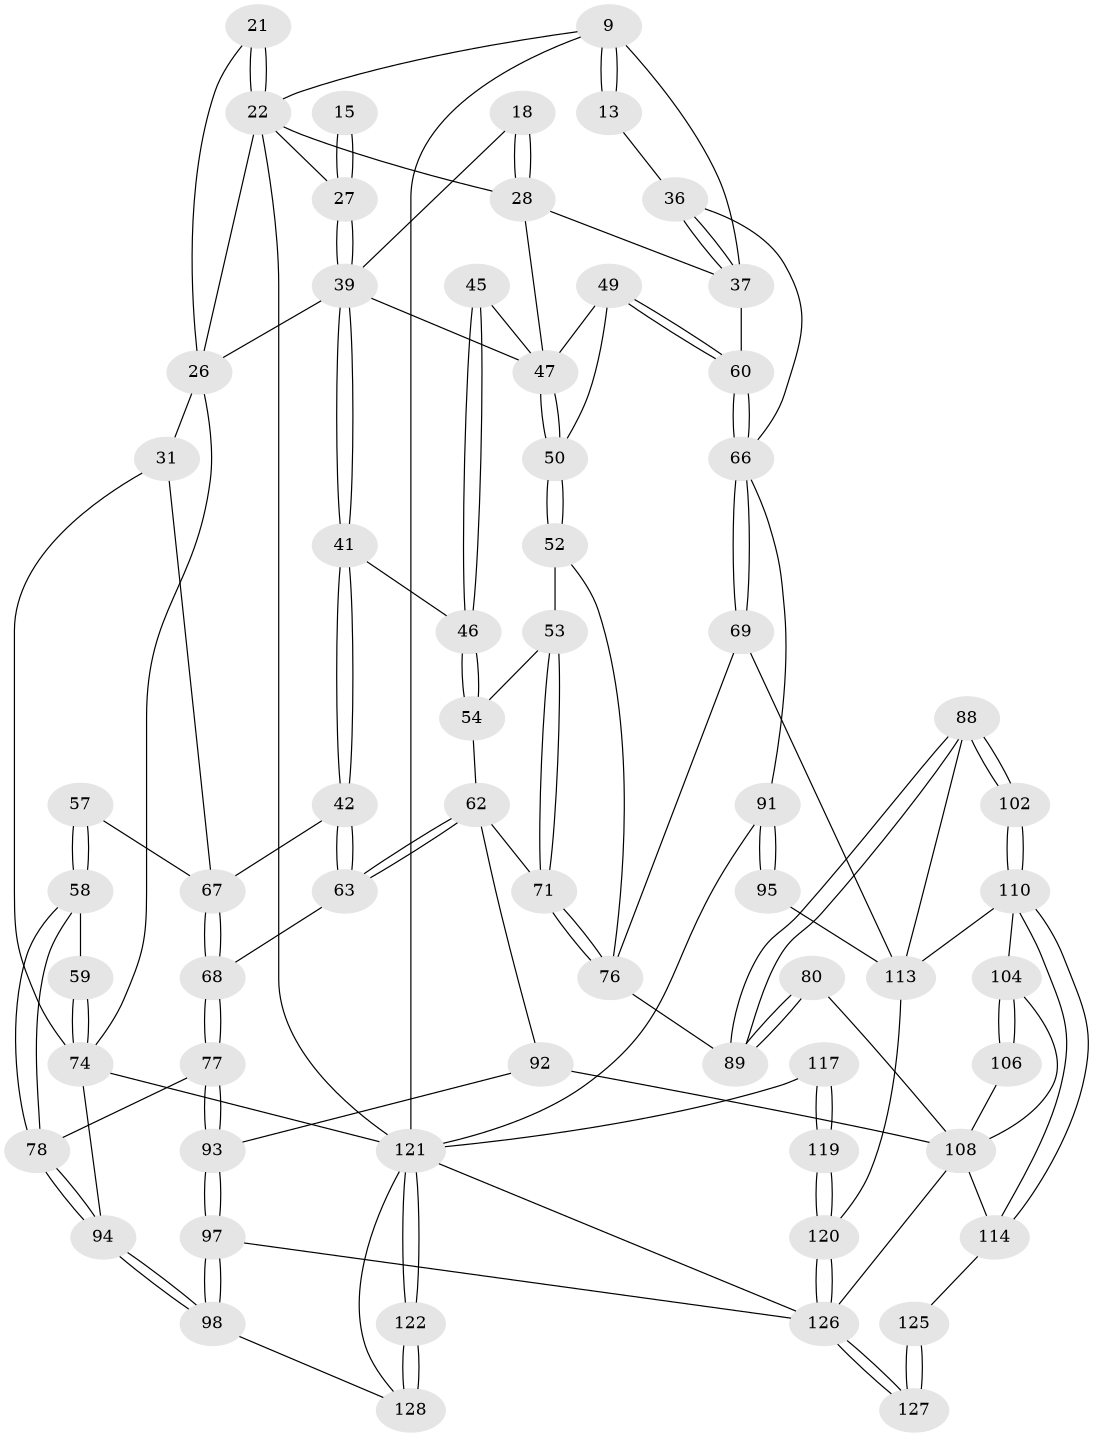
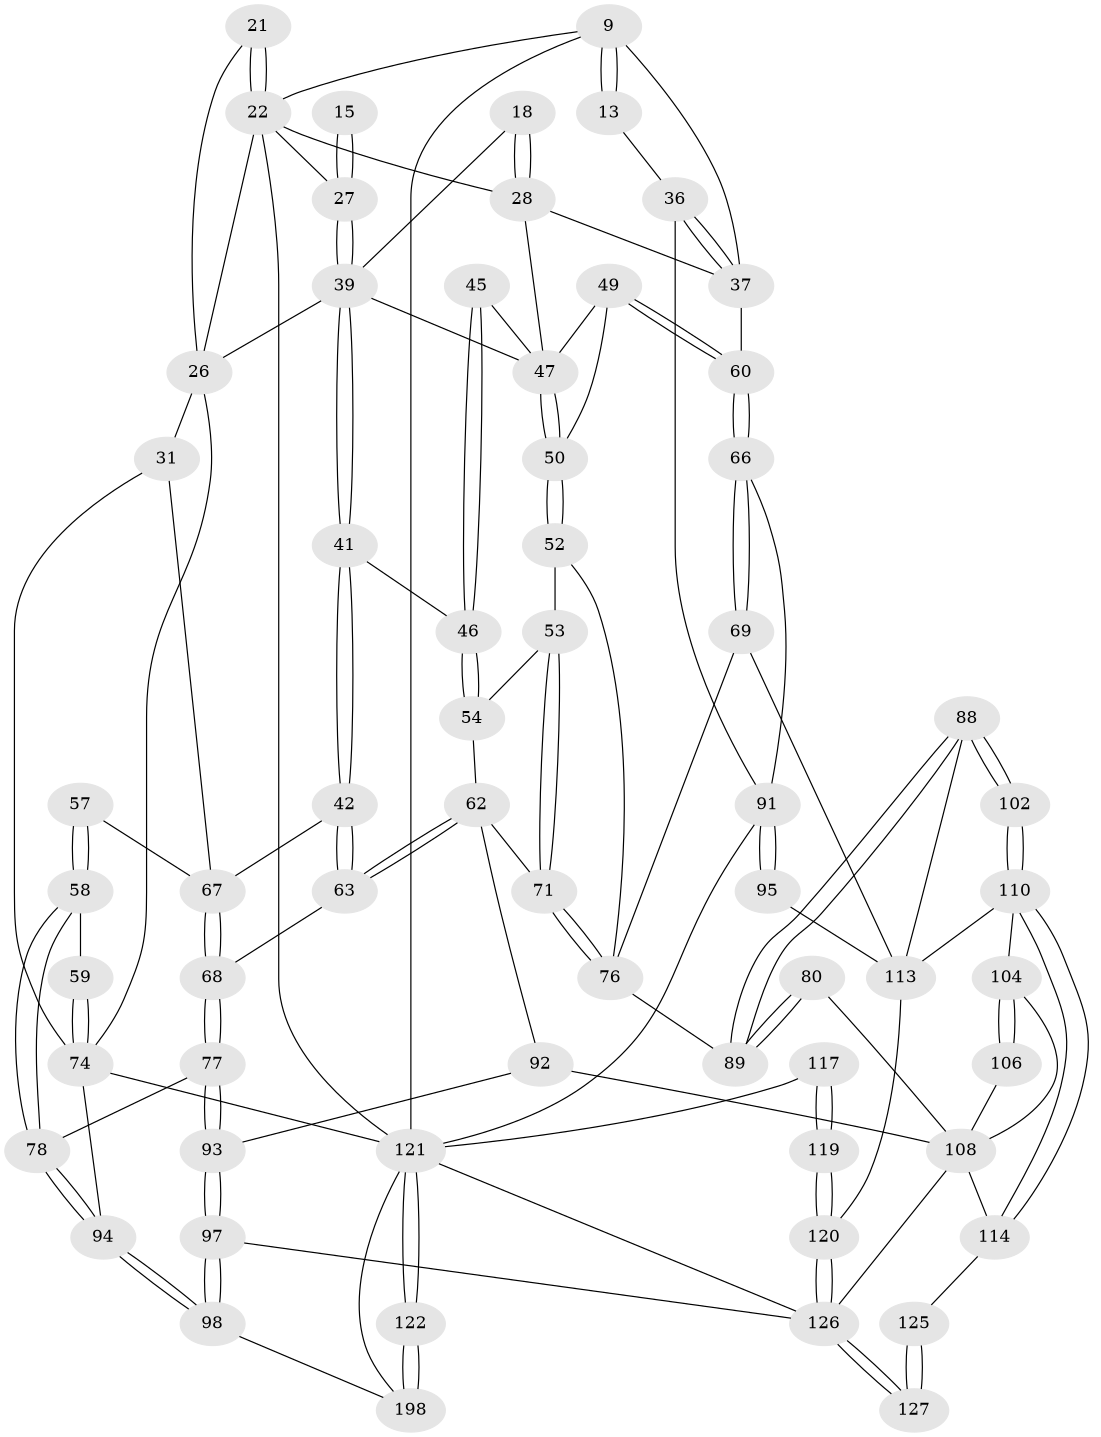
edge "36" -- "66": now "36" -- "91"
node "128": label "128" -> "198"
